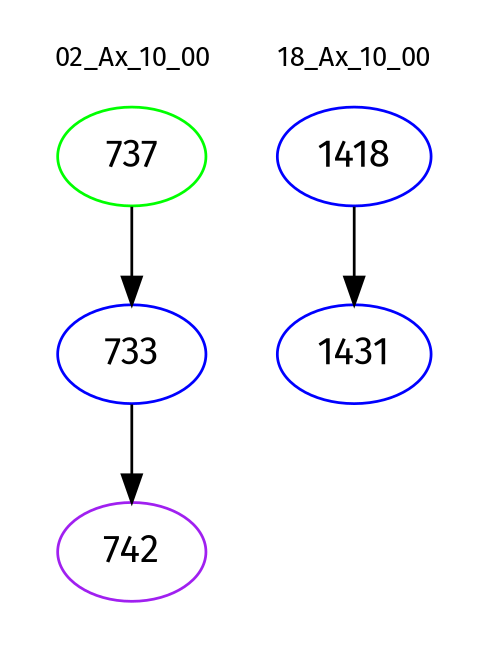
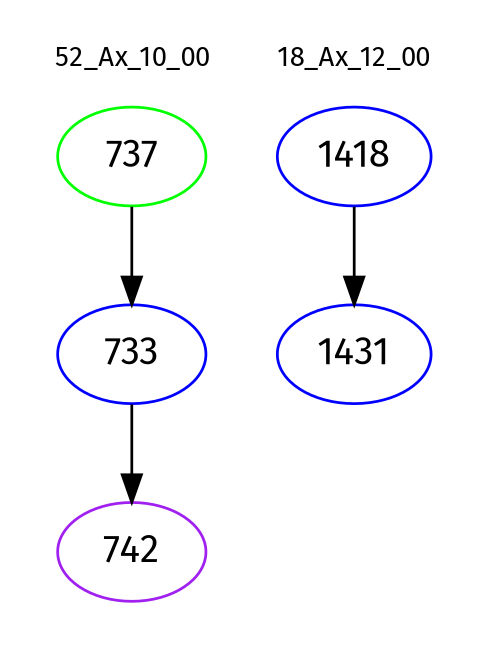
cluster "02_Ax_10_00": label "02_Ax_10_00" -> "52_Ax_10_00"
cluster "18_Ax_10_00": label "18_Ax_10_00" -> "18_Ax_12_00"
